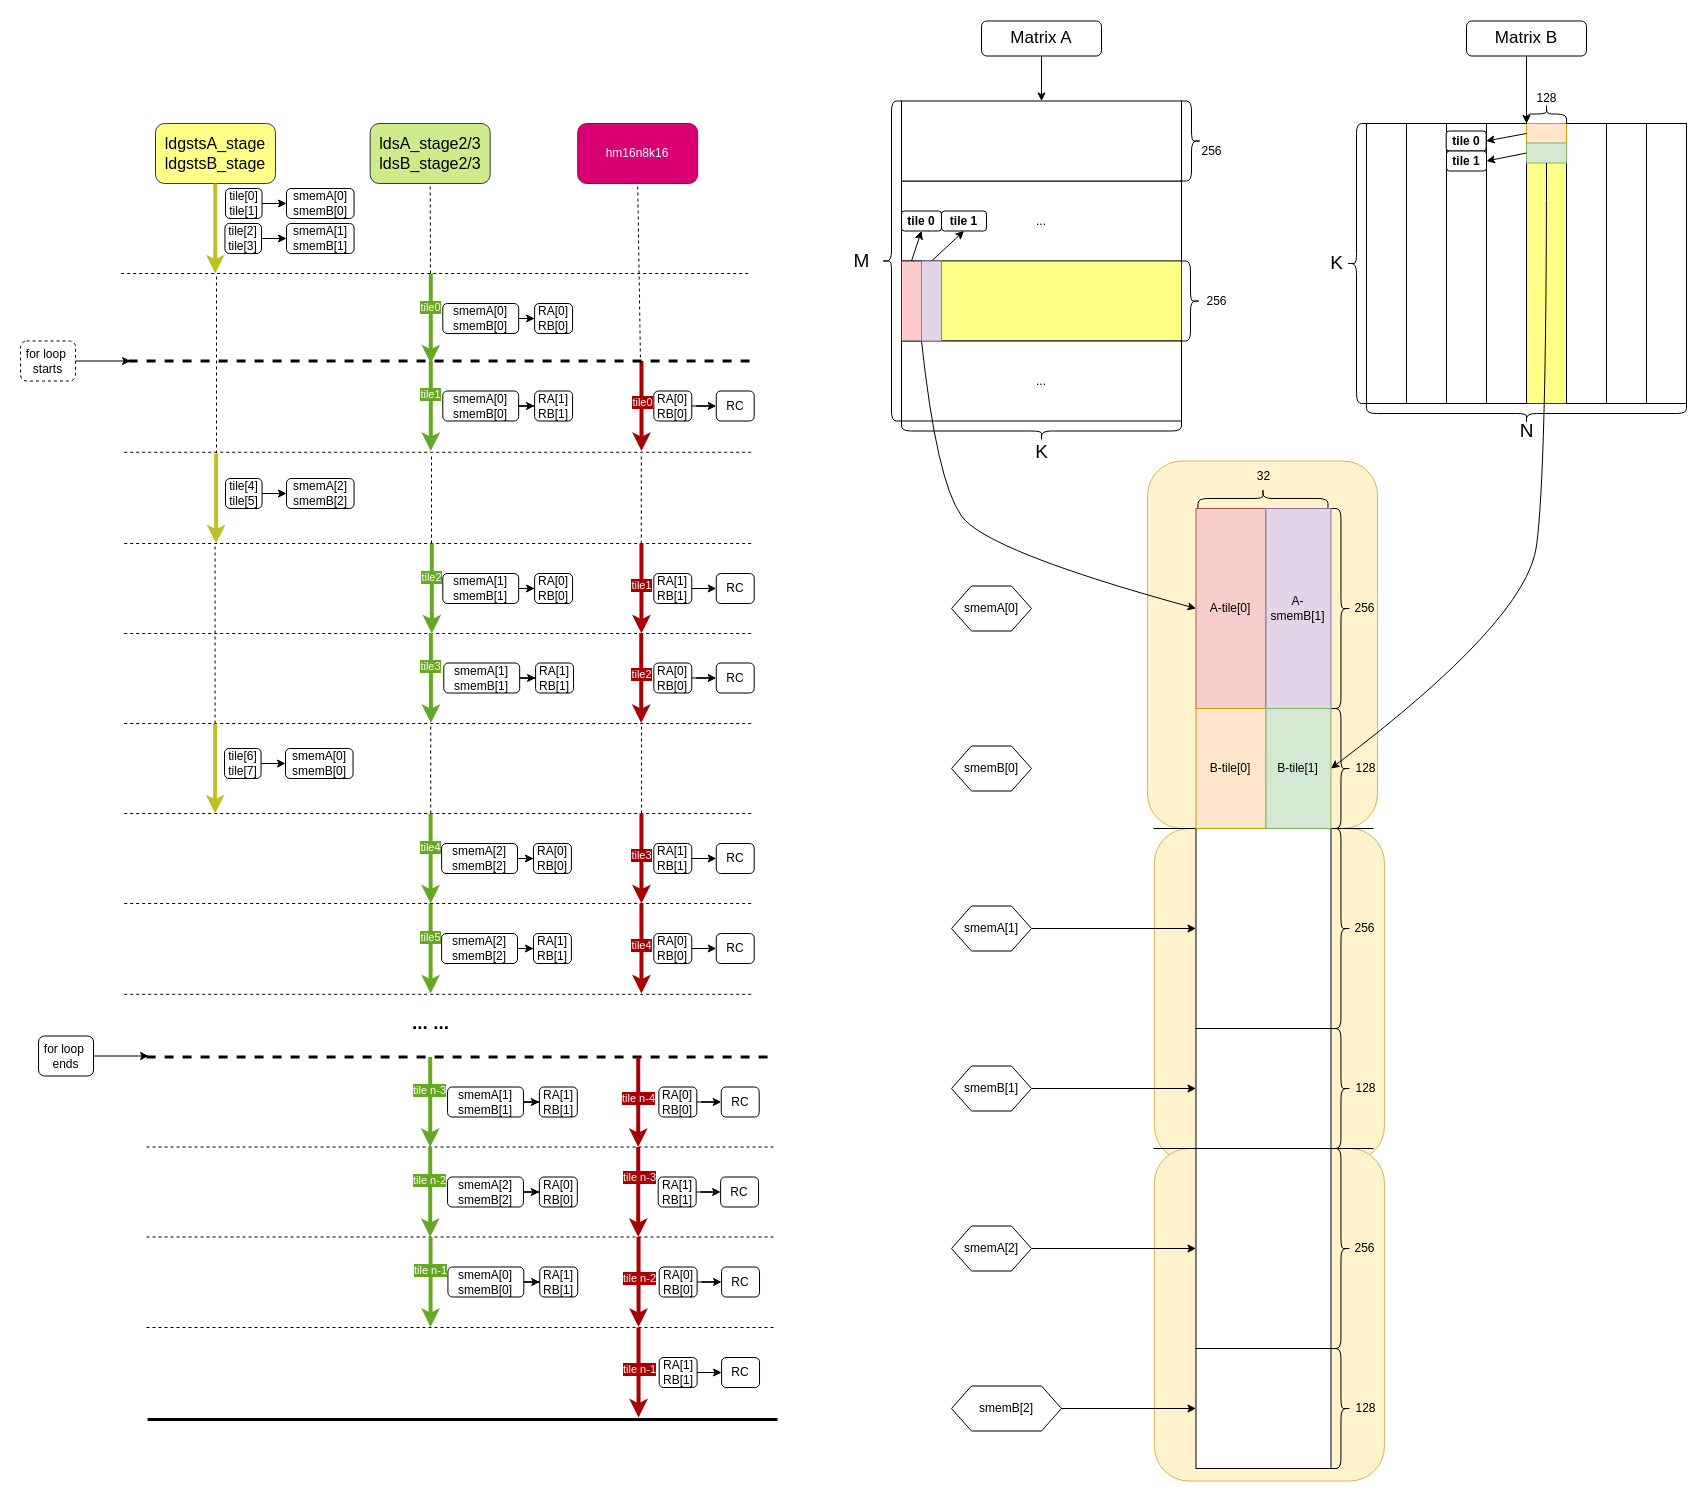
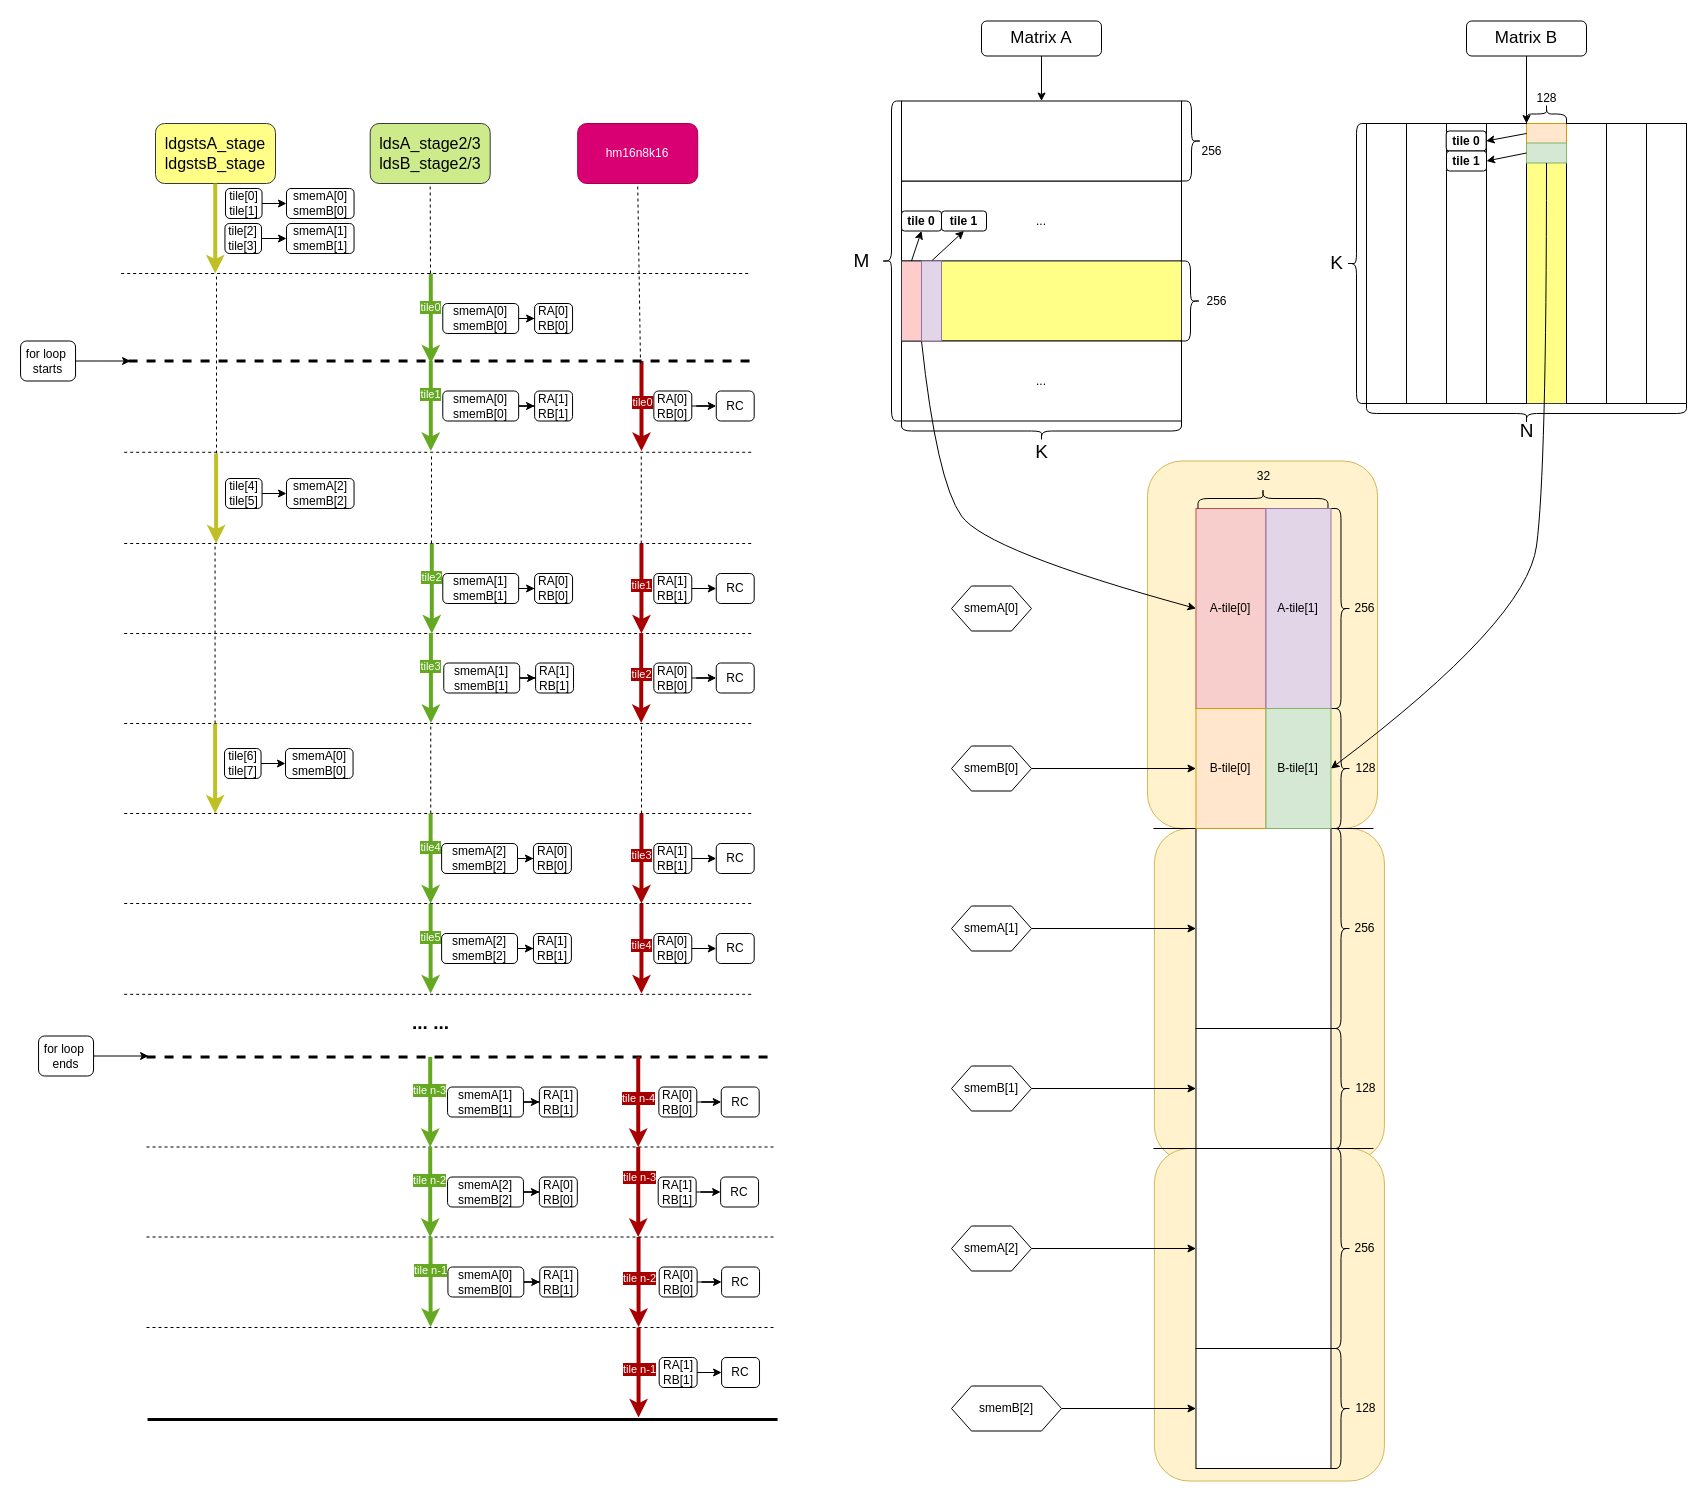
node "for loop starts": style dashed -> solid
node "A-smemB[1]": label "A-smemB[1]" -> "A-tile[1]"
edge "smemB[0]" -> "B-tile[0]": added
